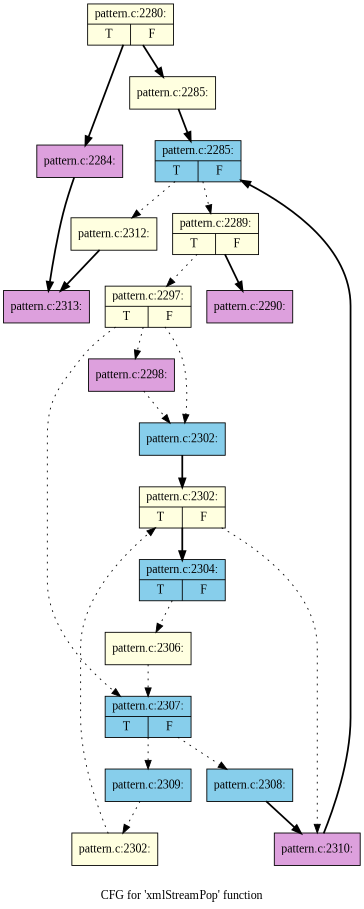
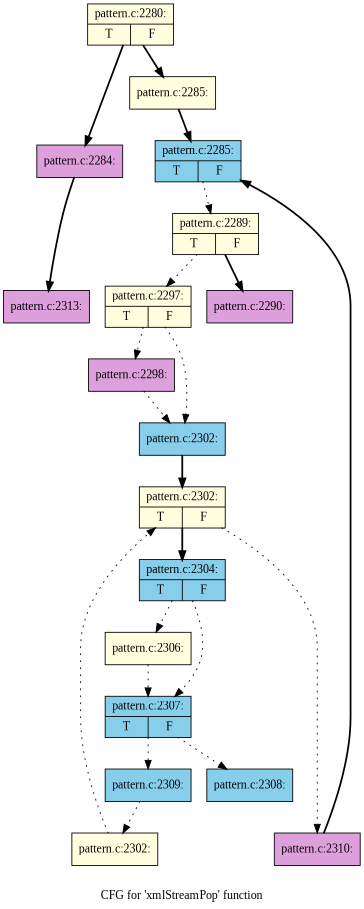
node "pattern.c:2312:": removed
edge "pattern.c:2297:" -> "pattern.c:2307:": now "pattern.c:2304:" -> "pattern.c:2307:"
edge "pattern.c:2308:" -> "pattern.c:2310:": removed
